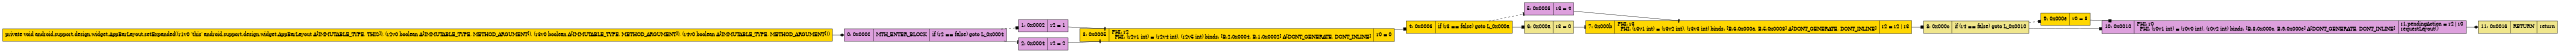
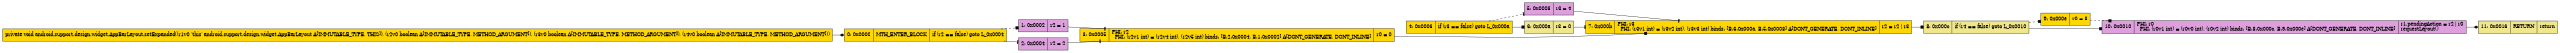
edge "9: 0x000e" -> "10: 0x0010": style solid -> dashed
edge "3: 0x0005" -> "4: 0x0006": now "3: 0x0005" -> "7: 0x000b"
node "0: 0x0000": fillcolor plum -> gold
